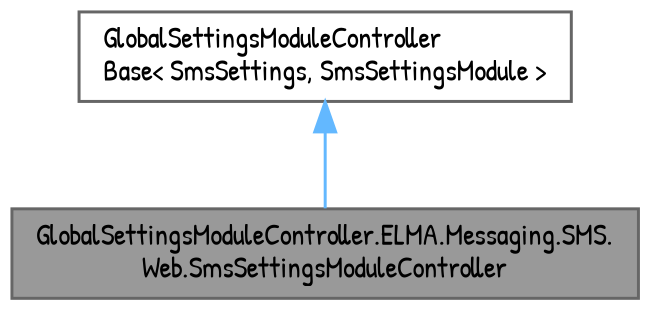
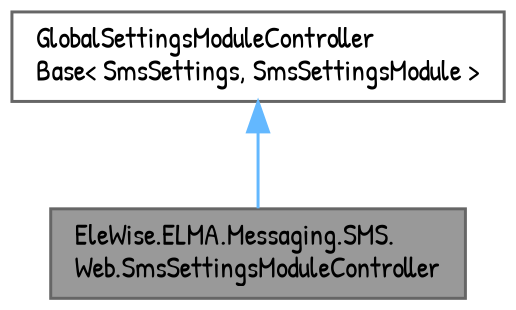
node "GlobalSettingsModuleController.ELMA.Messaging.SMS. Web.SmsSettingsModuleController": label "GlobalSettingsModuleController.ELMA.Messaging.SMS. Web.SmsSettingsModuleController" -> "EleWise.ELMA.Messaging.SMS. Web.SmsSettingsModuleController"
